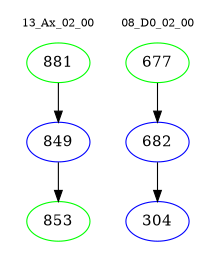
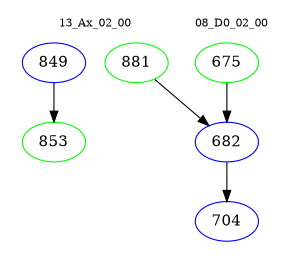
node "677": label "677" -> "675"
edge "881" -> "849": now "881" -> "682"
node "304": label "304" -> "704"
